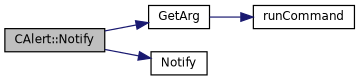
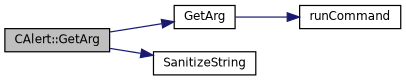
node "CAlert::Notify": label "CAlert::Notify" -> "CAlert::GetArg"
node "Notify": label "Notify" -> "SanitizeString"
